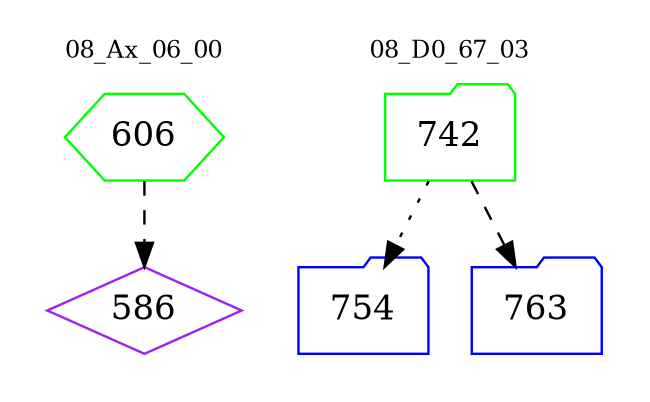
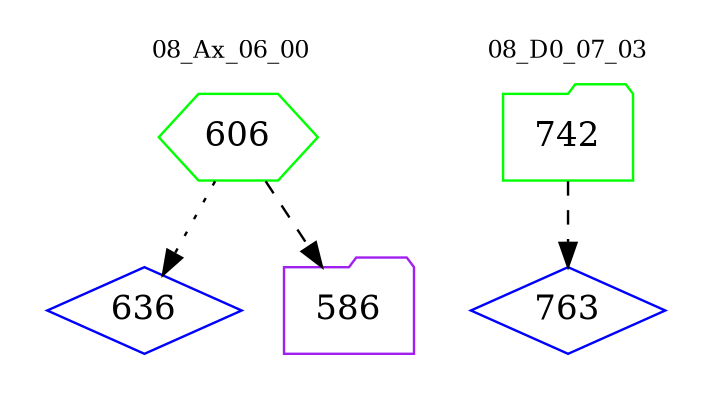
cluster "08_D0_67_03": label "08_D0_67_03" -> "08_D0_07_03"
node "586": shape diamond -> folder
node "636": added
node "754": removed
node "763": shape folder -> diamond
